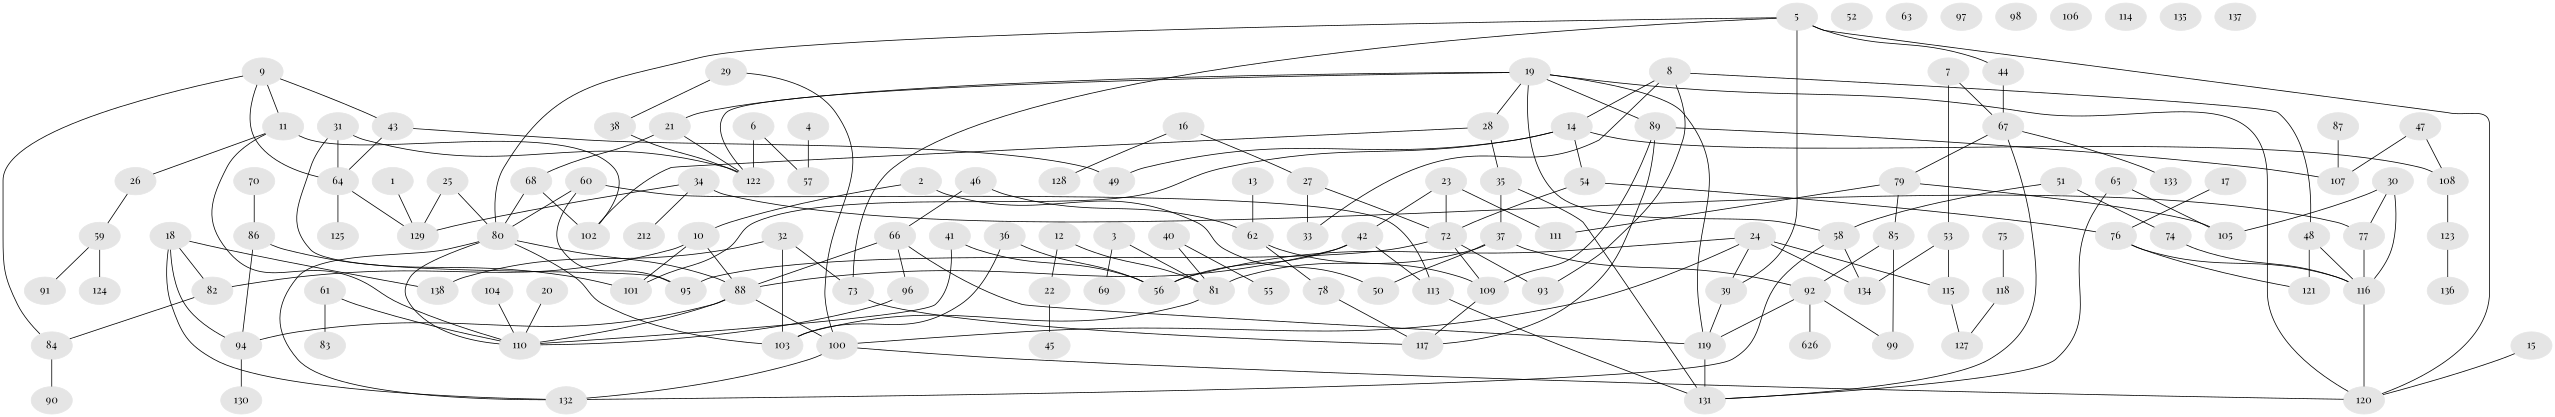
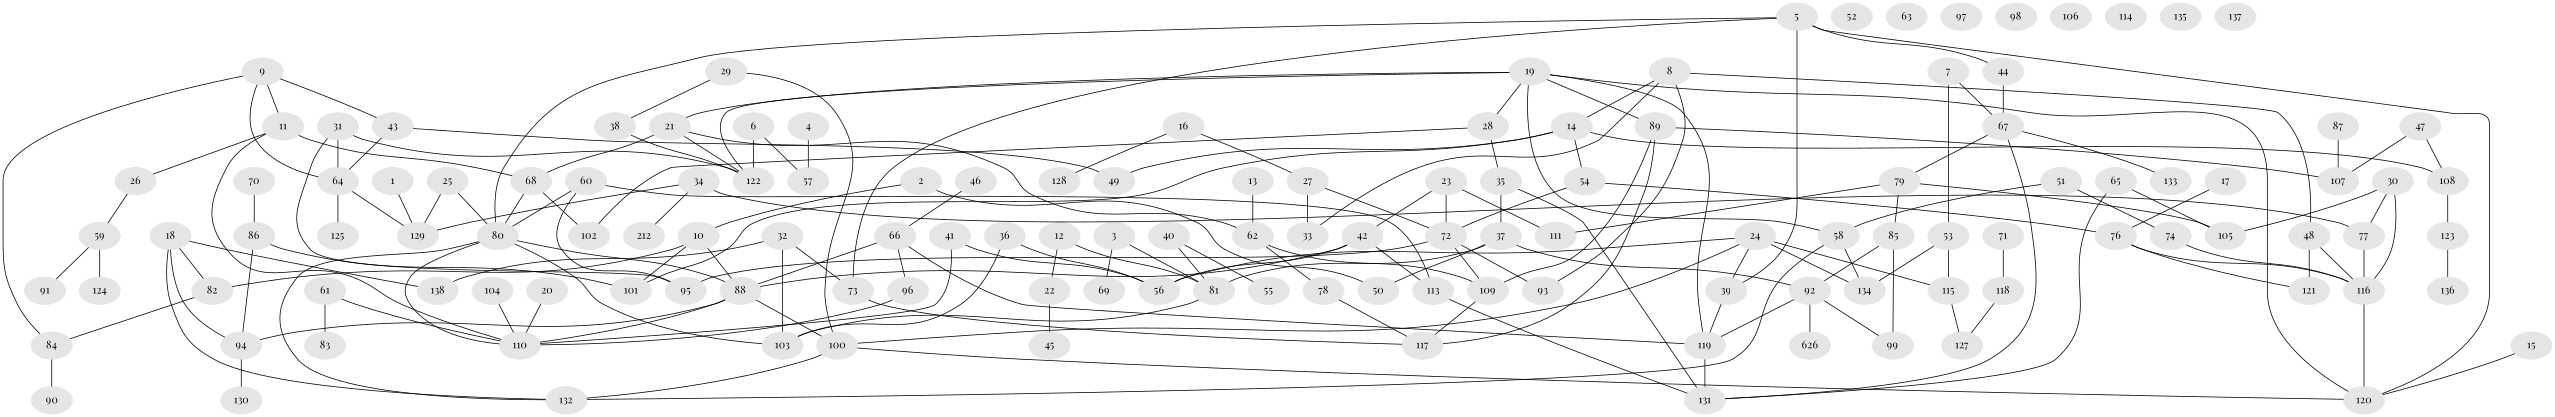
edge "11" -- "102": now "11" -- "68"
edge "46" -- "62": now "21" -- "62"
node "75": label "75" -> "71"
